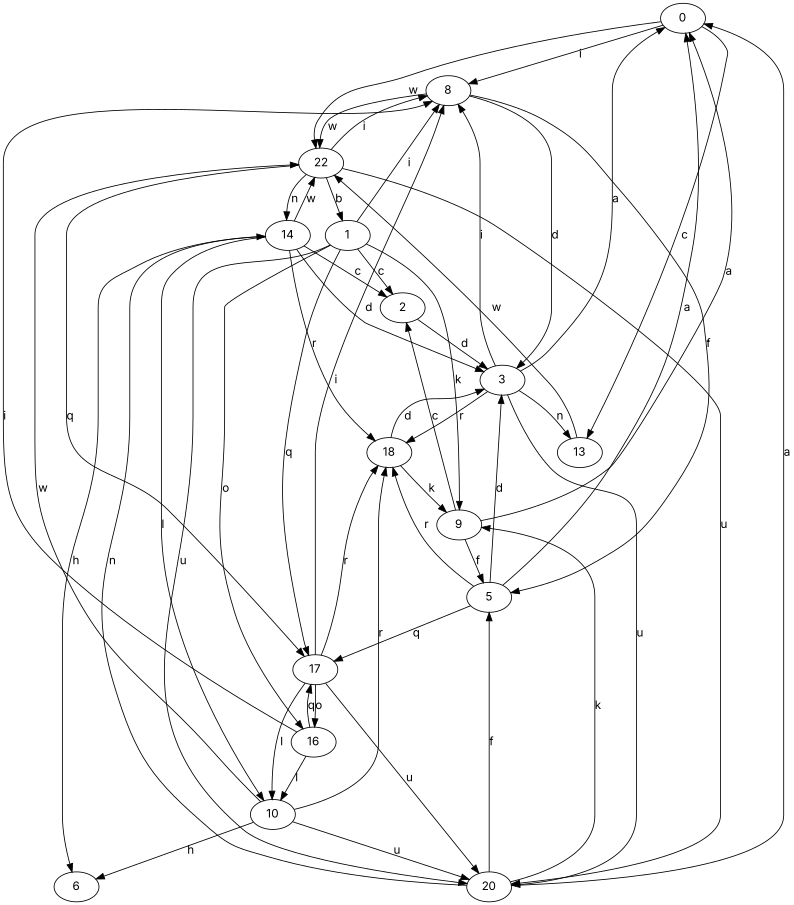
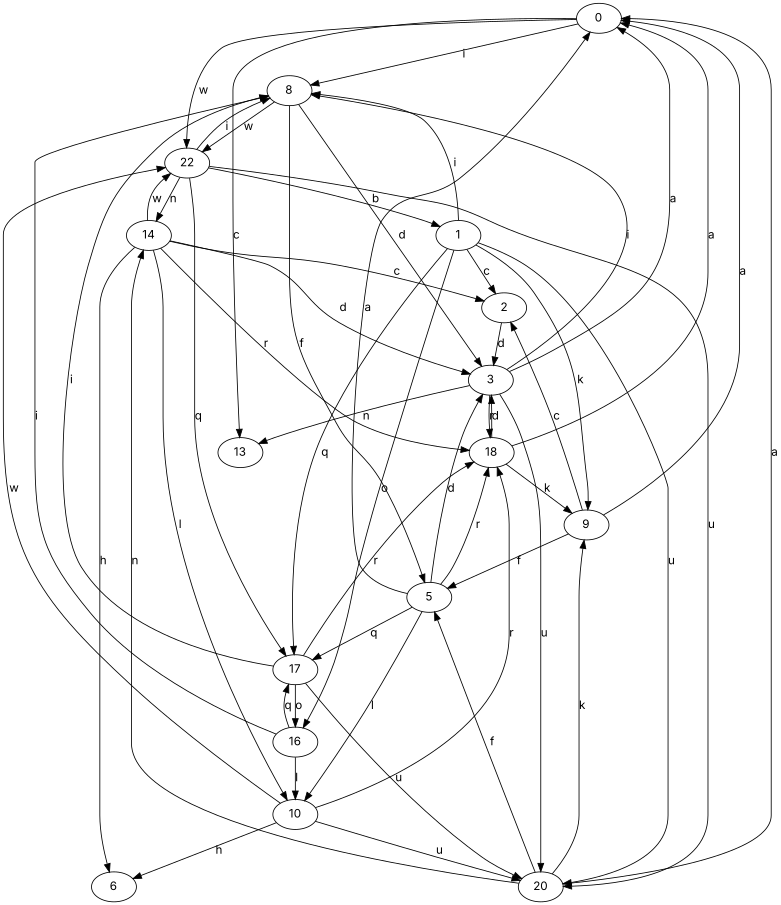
edge "18" -> "0": added, label "a"
edge "13" -> "22": removed, label "w"
edge "17" -> "10": now "5" -> "10"
